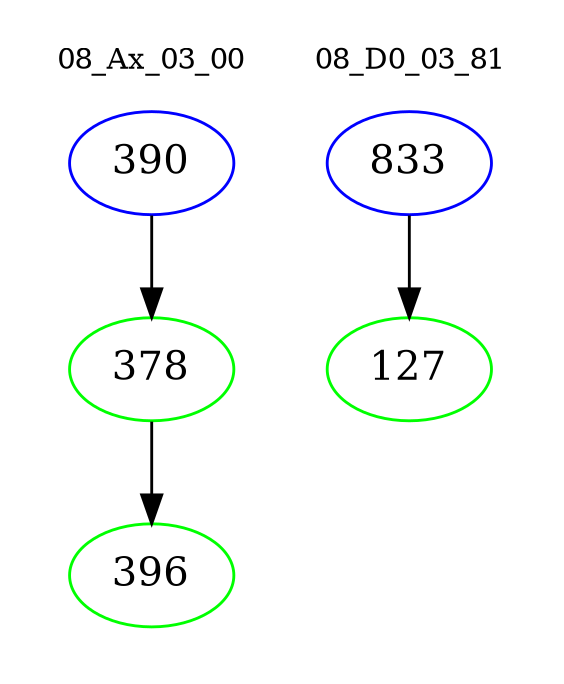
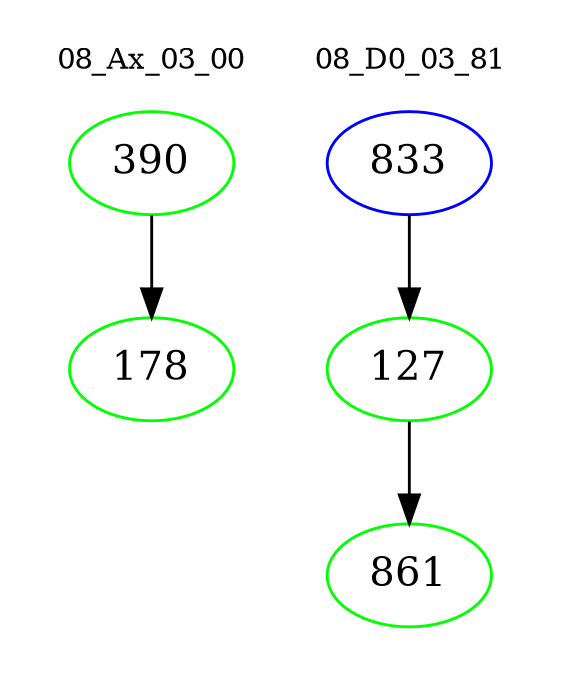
node "390": color blue -> green
node "378": label "378" -> "178"
node "396": removed
node "861": added
